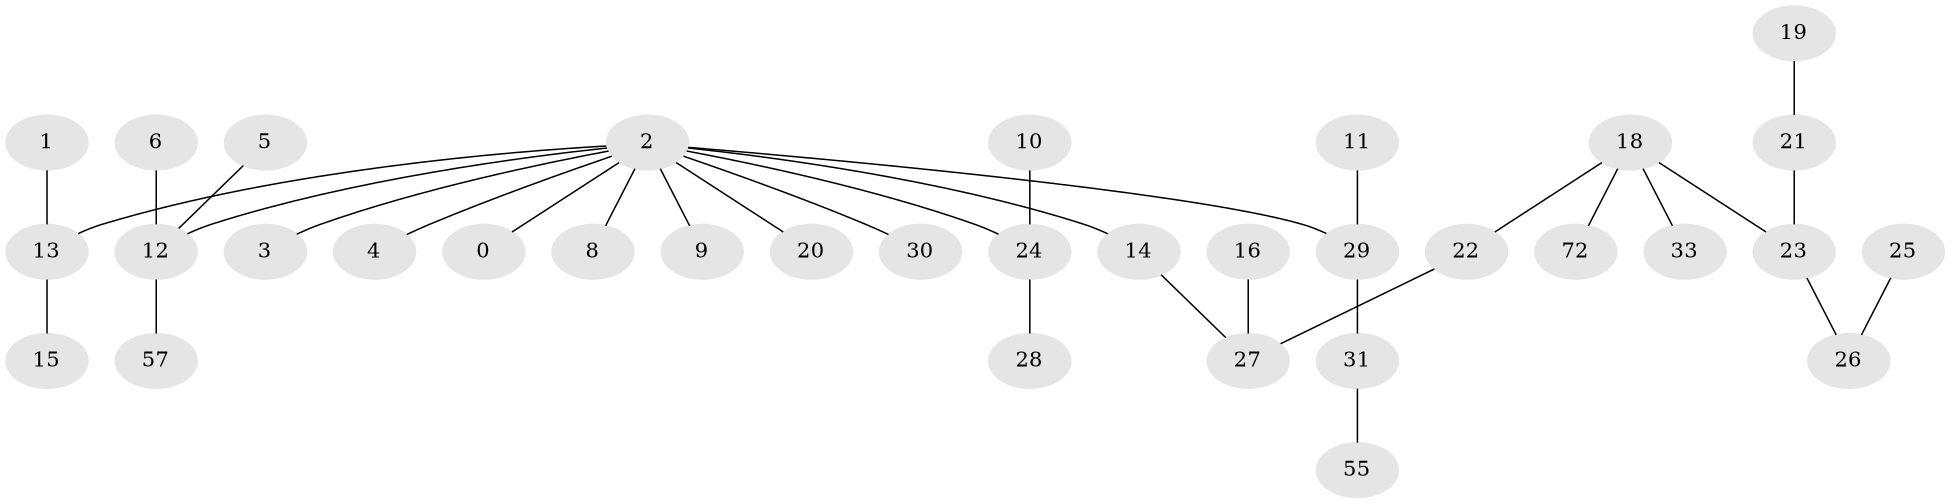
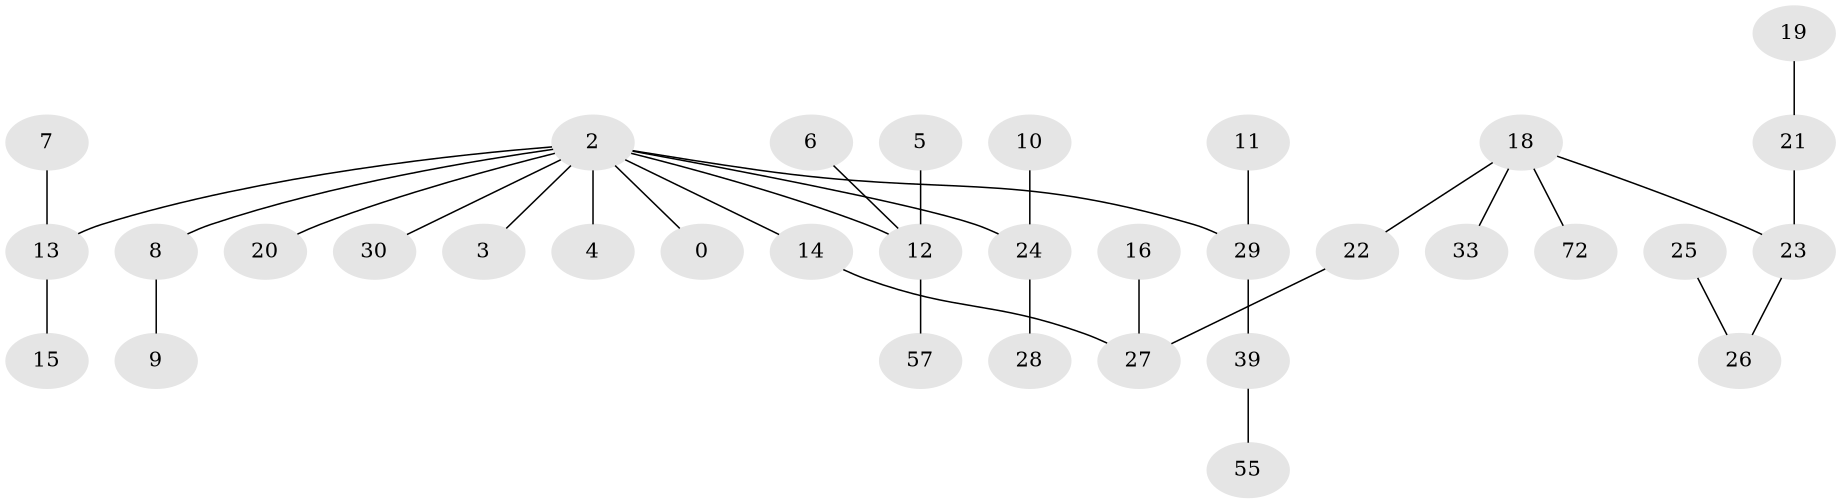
node "1": label "1" -> "7"
edge "2" -- "9": now "8" -- "9"
node "31": label "31" -> "39"
